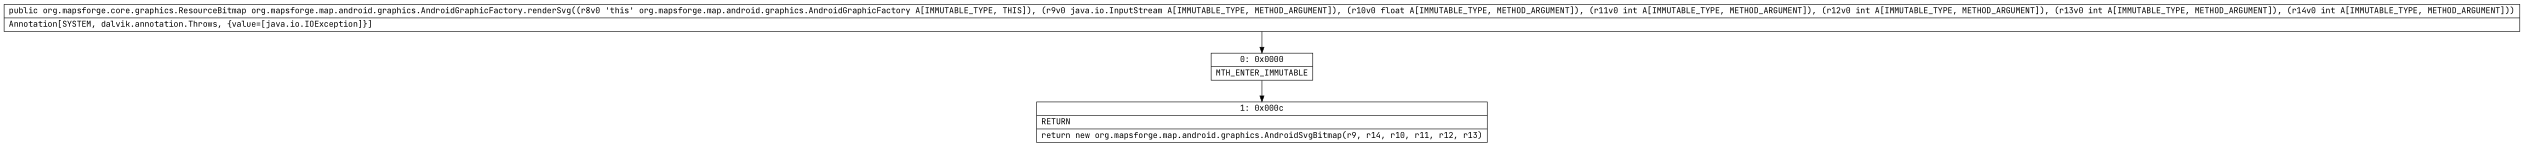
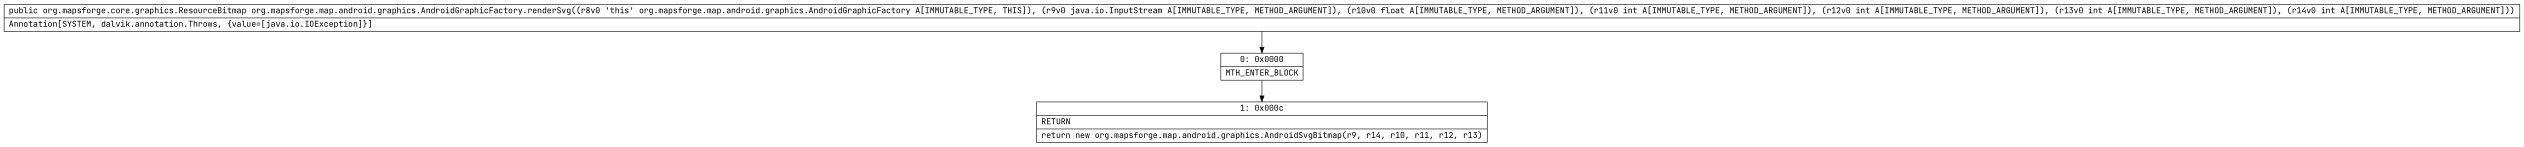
node "0: 0x0000": text "MTH_ENTER_IMMUTABLE" -> "MTH_ENTER_BLOCK"
